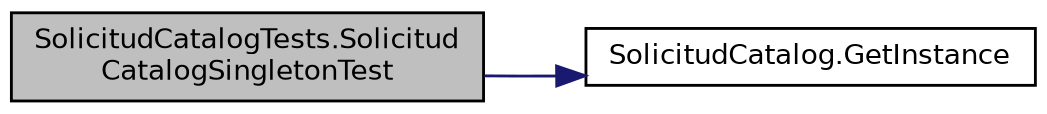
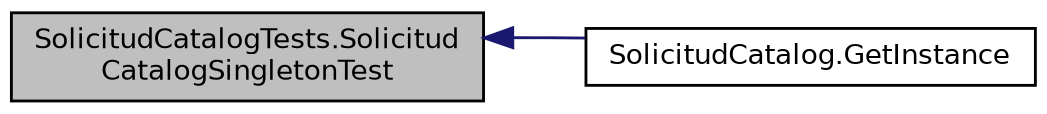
edge "SolicitudCatalogTests.Solicitud CatalogSingletonTest" -> "SolicitudCatalog.GetInstance": reversed
